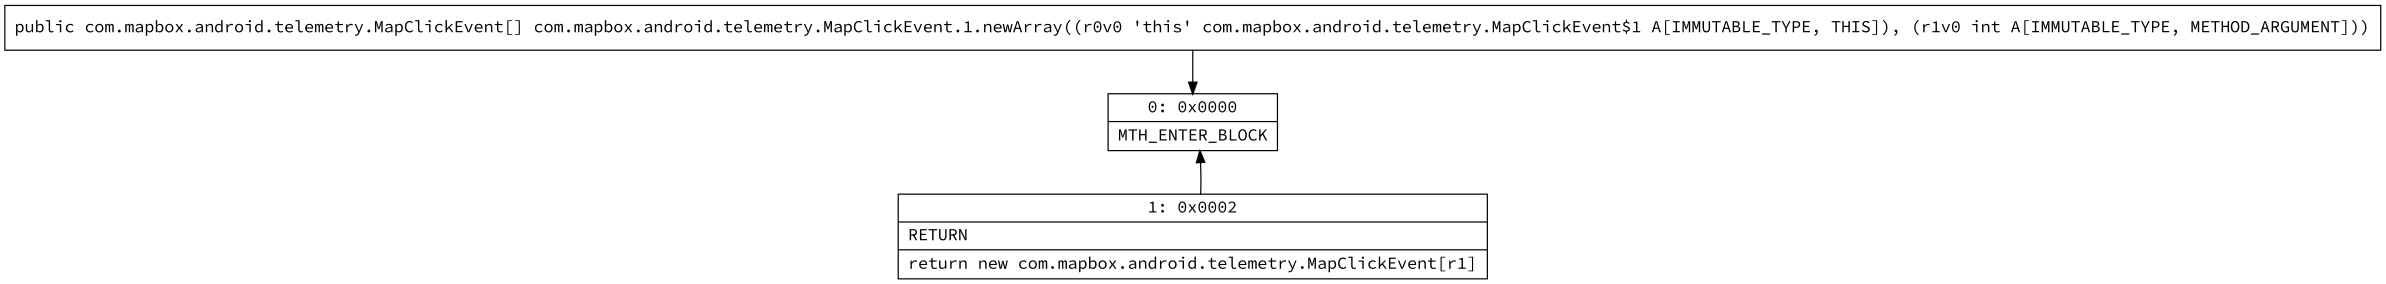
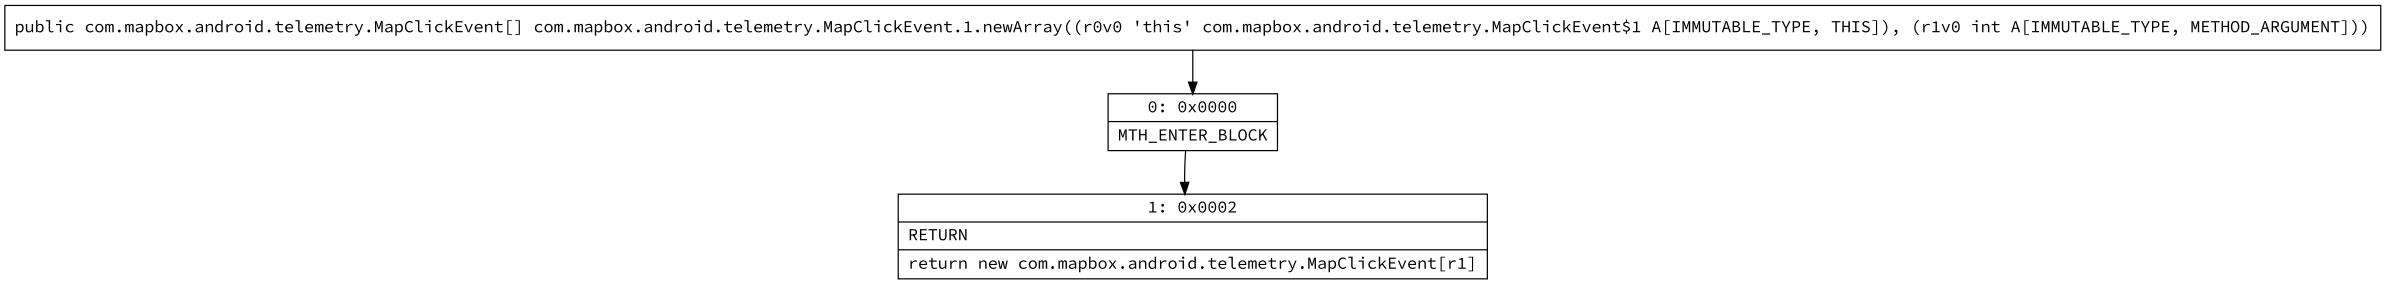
edge "1: 0x0002" -> "0: 0x0000": reversed
